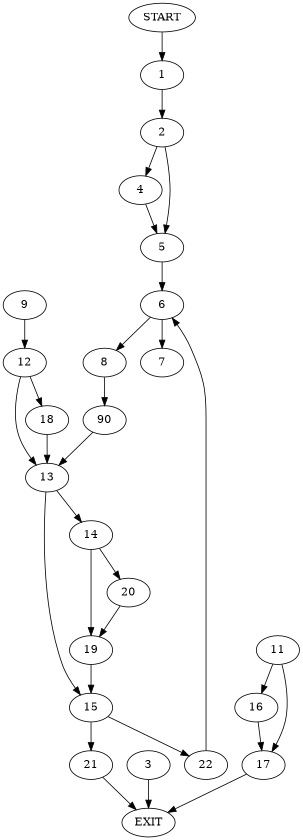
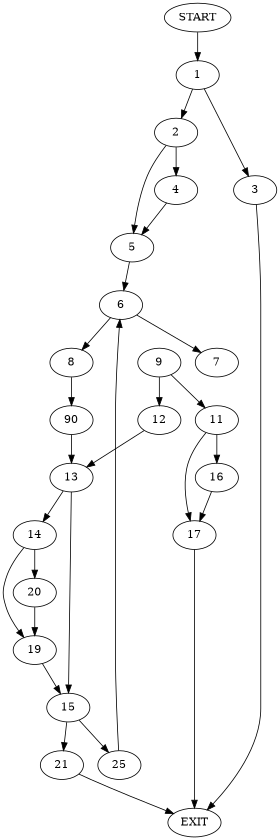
edge "1" -> "3": added
edge "9" -> "11": added
node "18": removed
node "22": label "22" -> "25"
